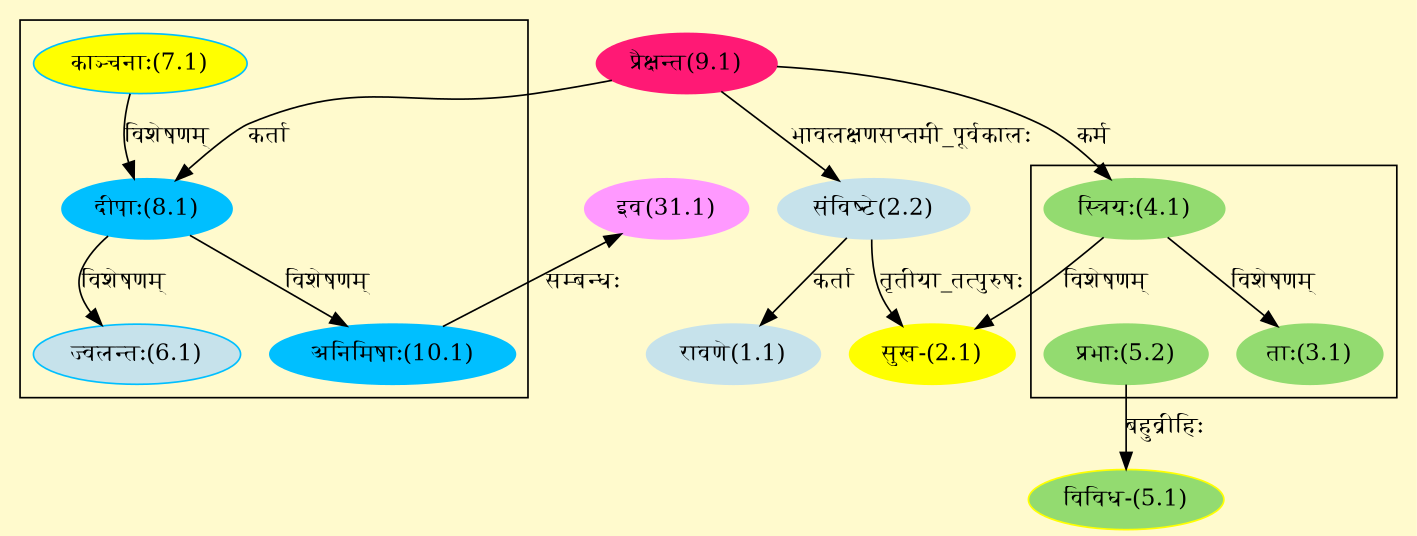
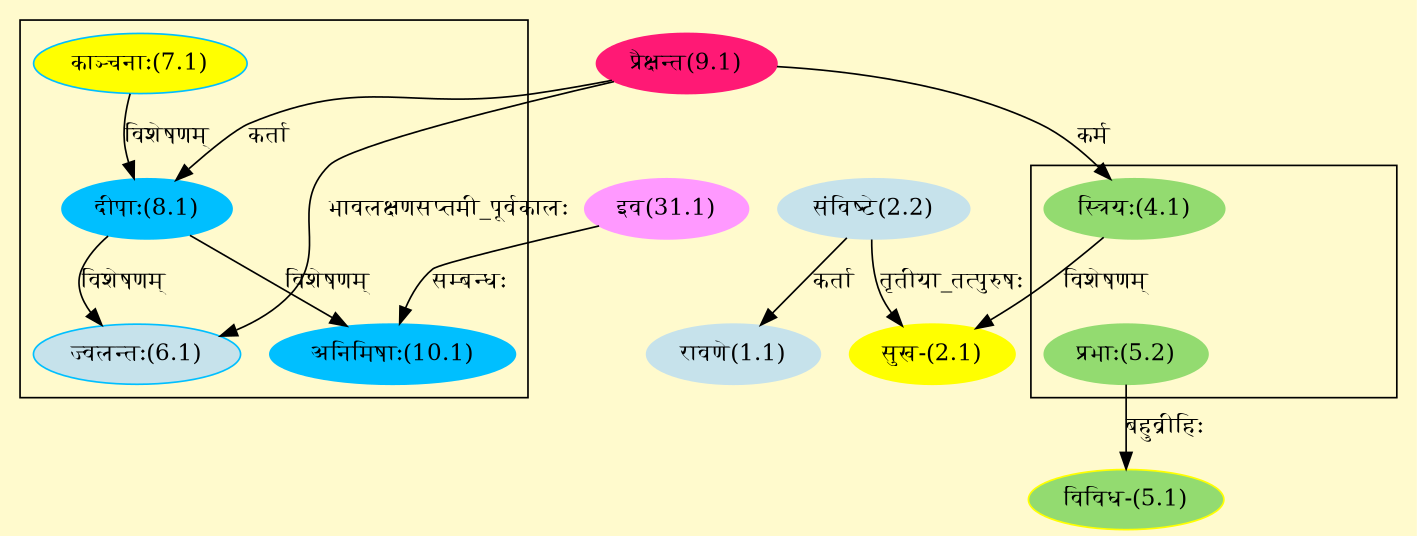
edge "प्रैक्षन्त(9.1)" -> "संविष्टे(2.2)": now "प्रैक्षन्त(9.1)" -> "ज्वलन्तः(6.1)"
edge "अनिमिषाः(10.1)" -> "इव(31.1)": reversed
node "ताः(3.1)": removed
